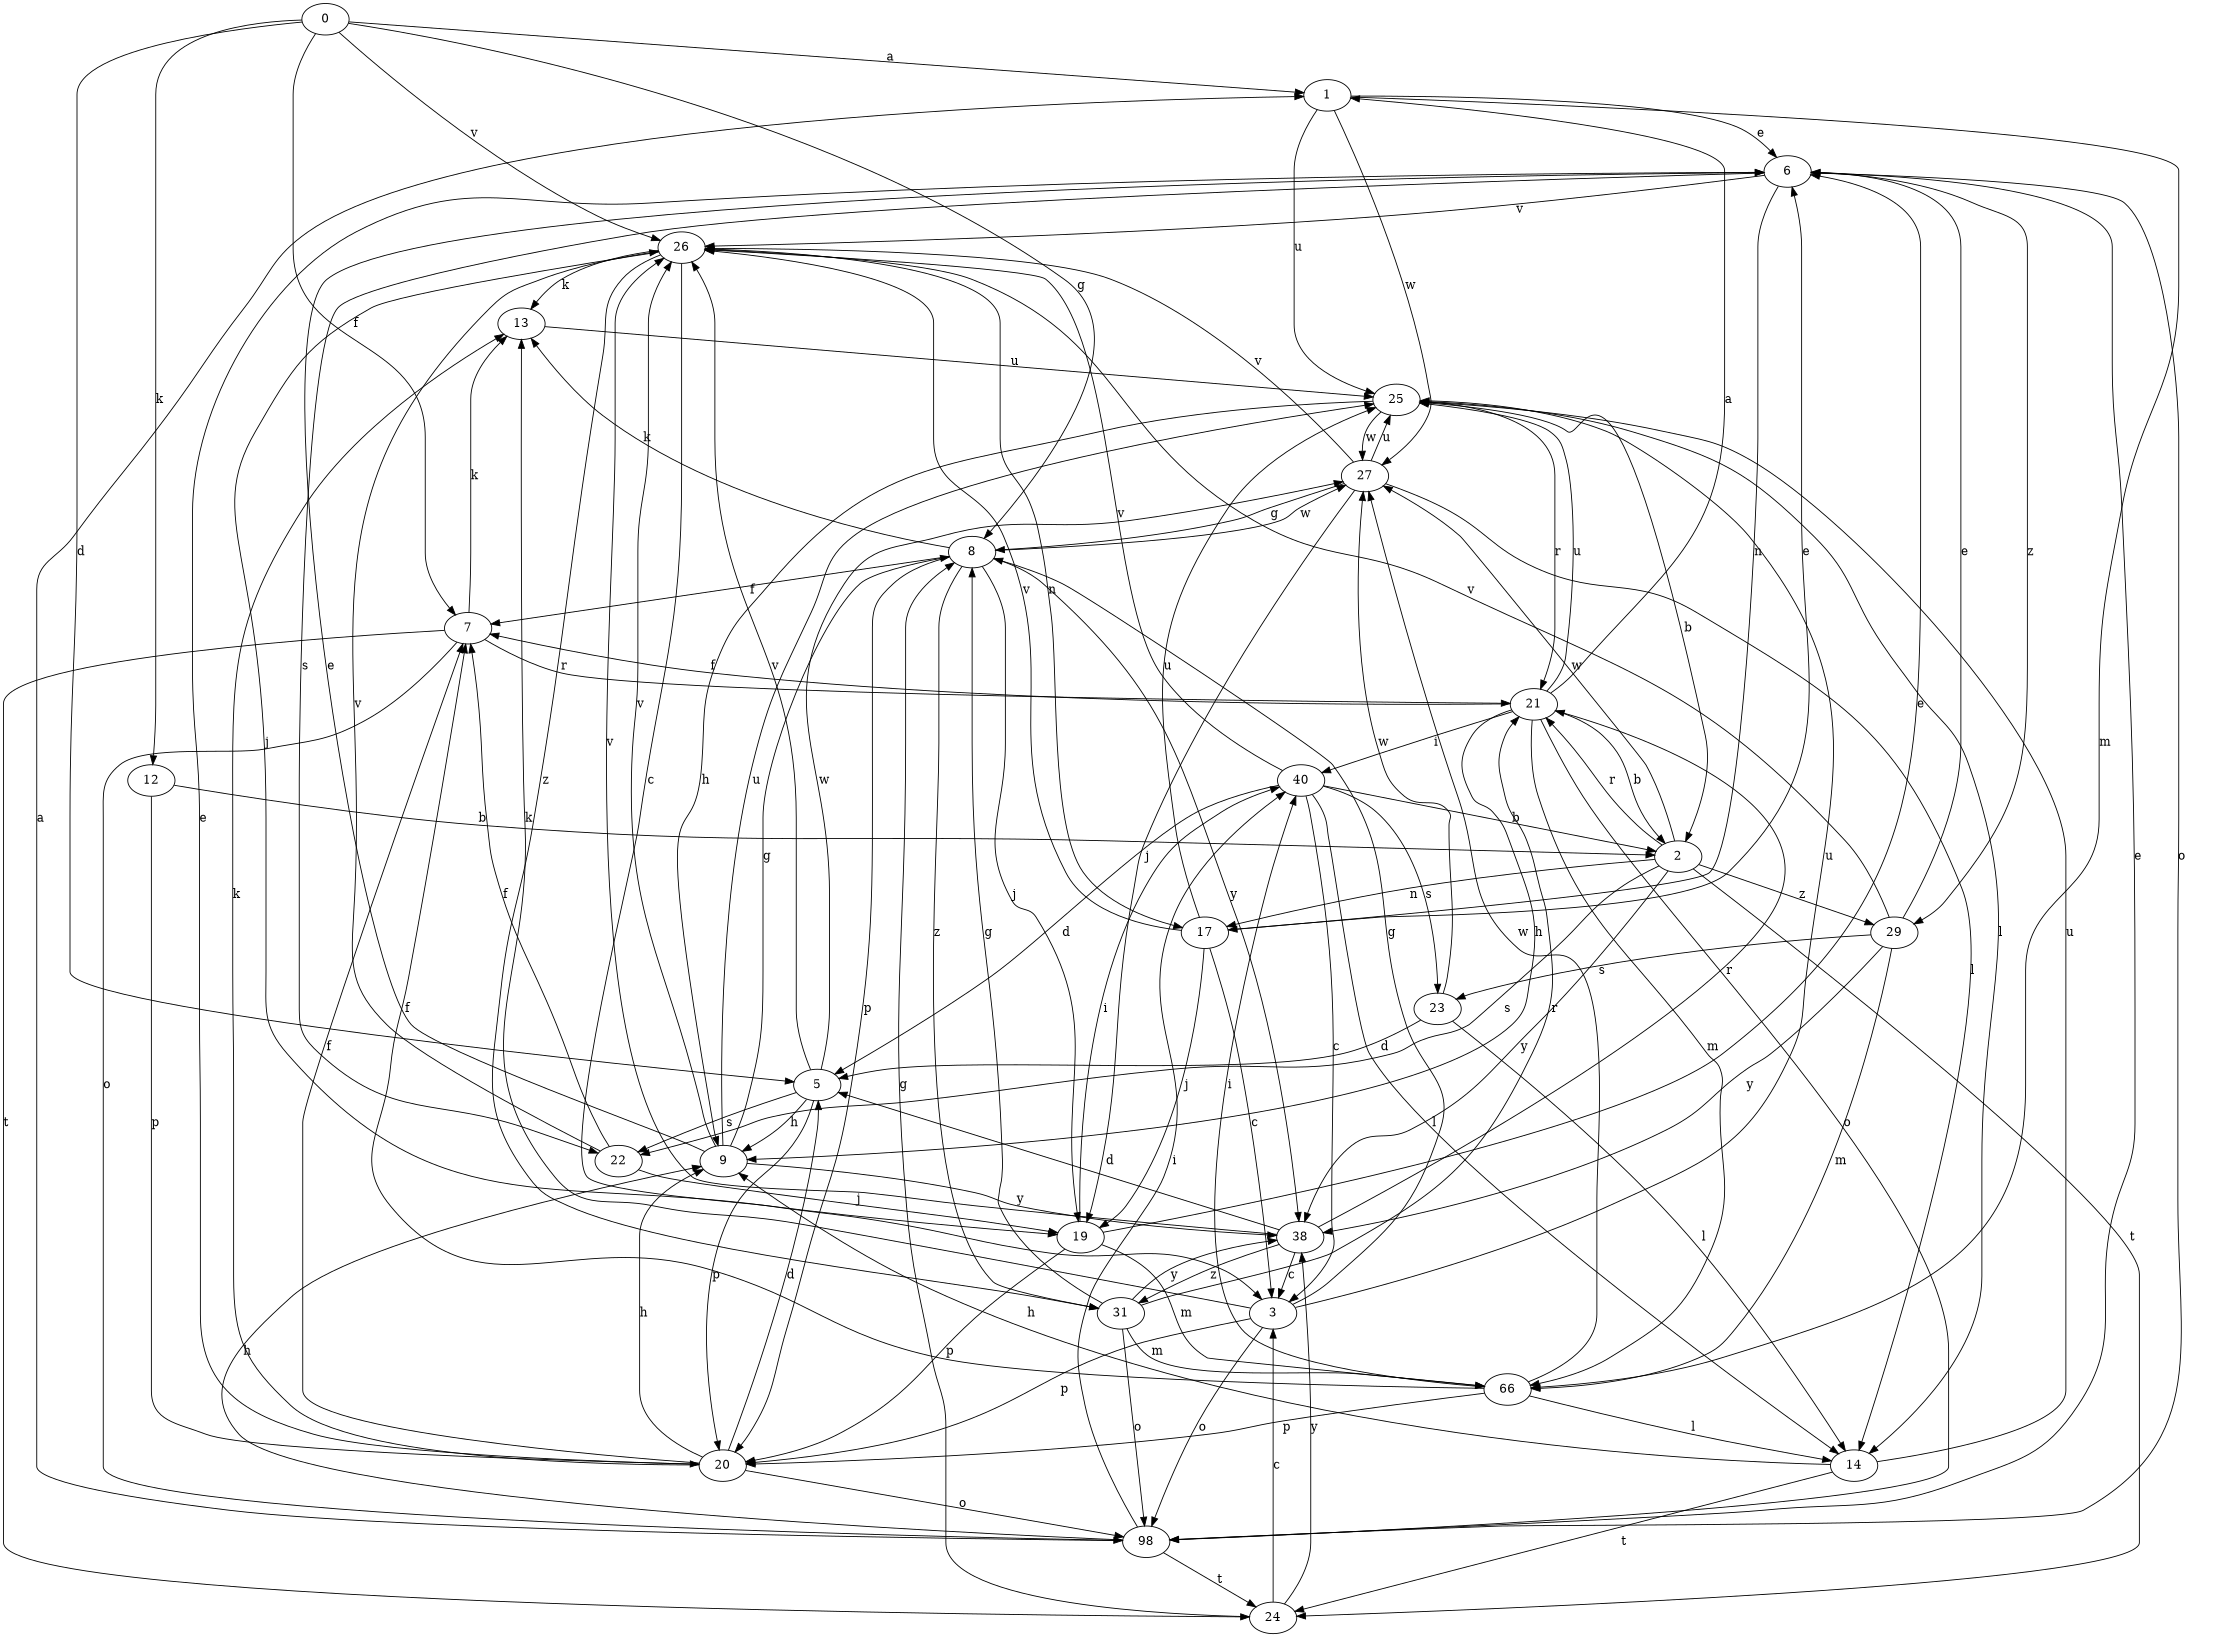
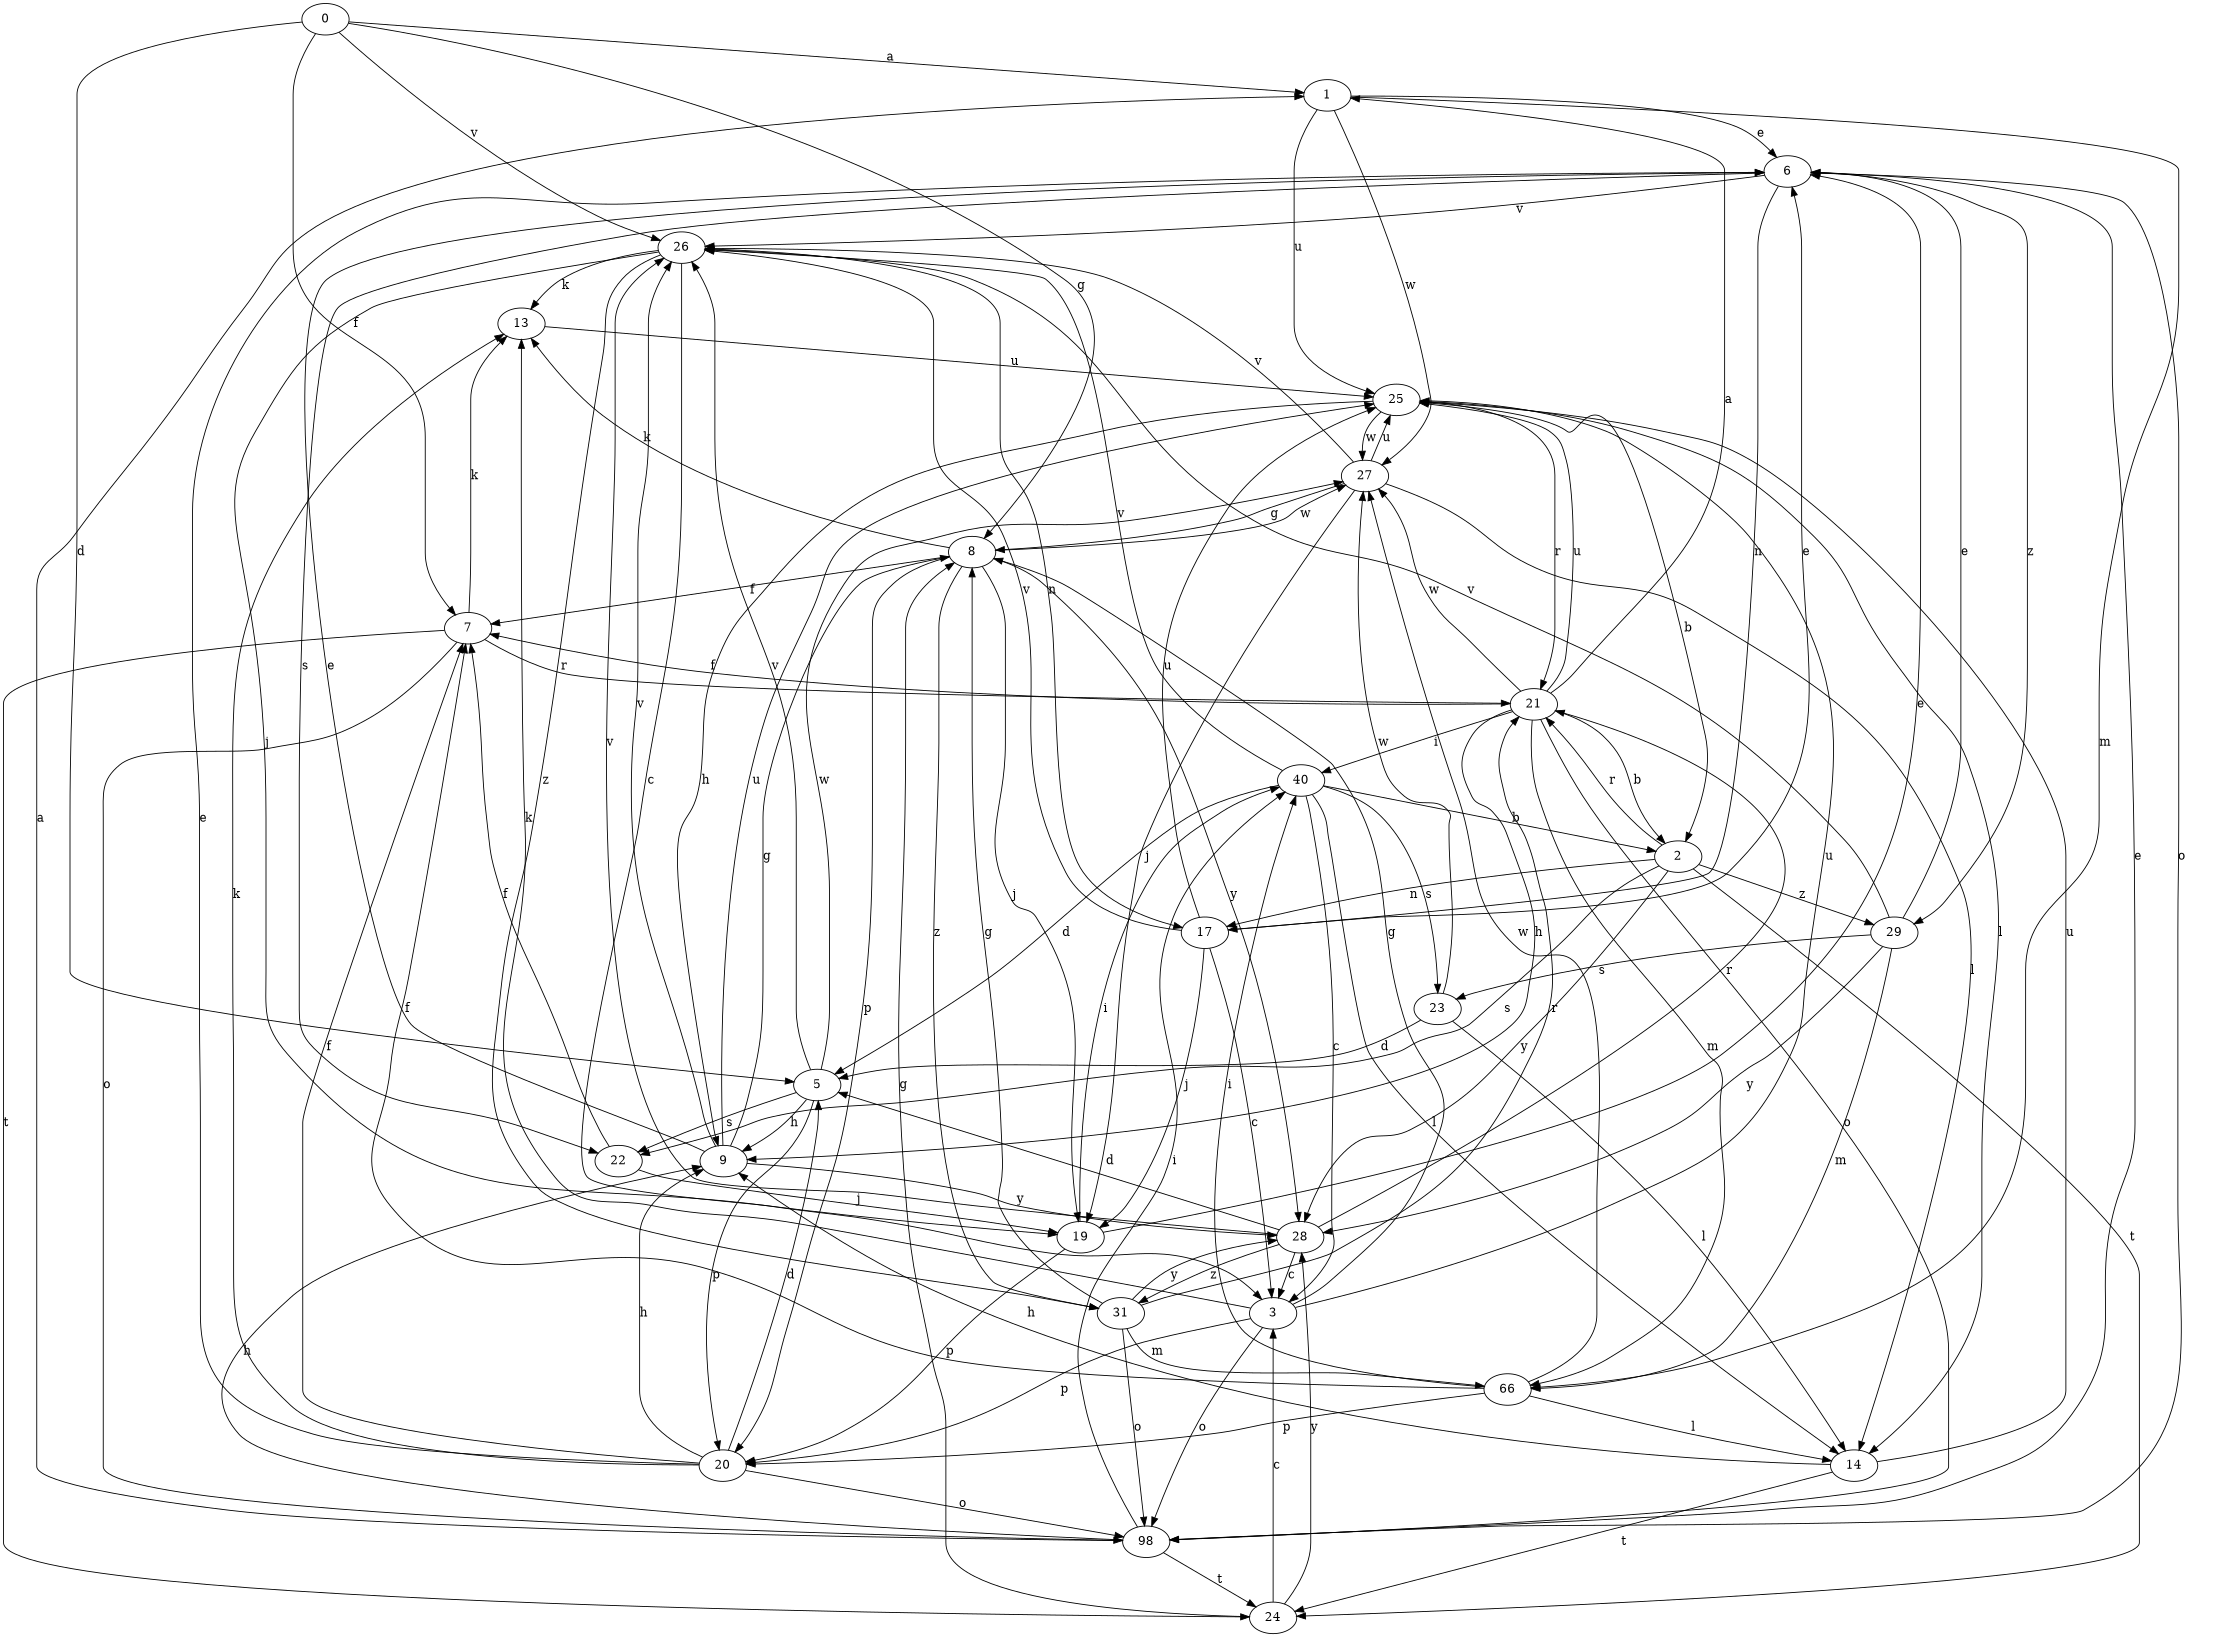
edge "2" -> "27": now "21" -> "27"
edge "22" -> "26": removed, label "v"
node "12": removed
node "38": label "38" -> "28"
edge "19" -> "66": removed, label "m"
